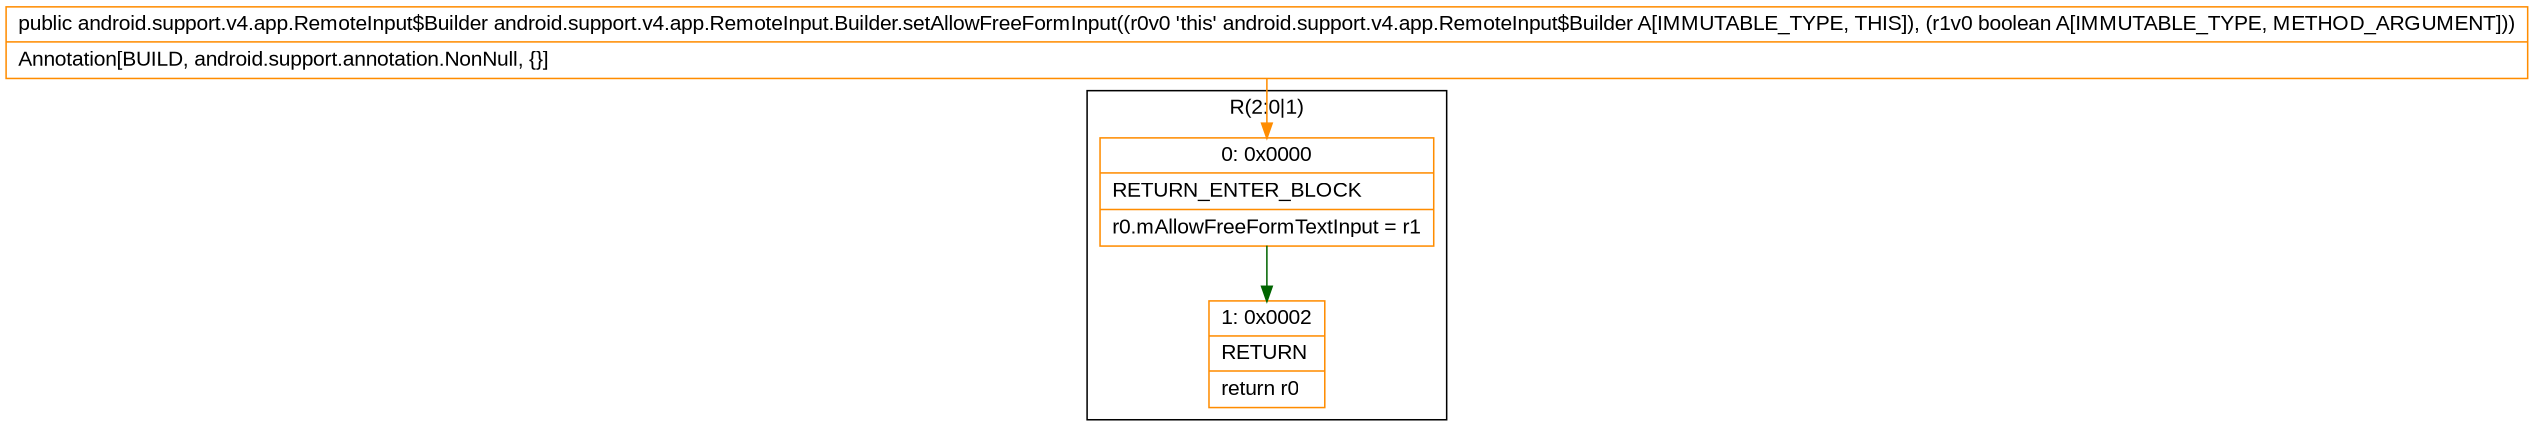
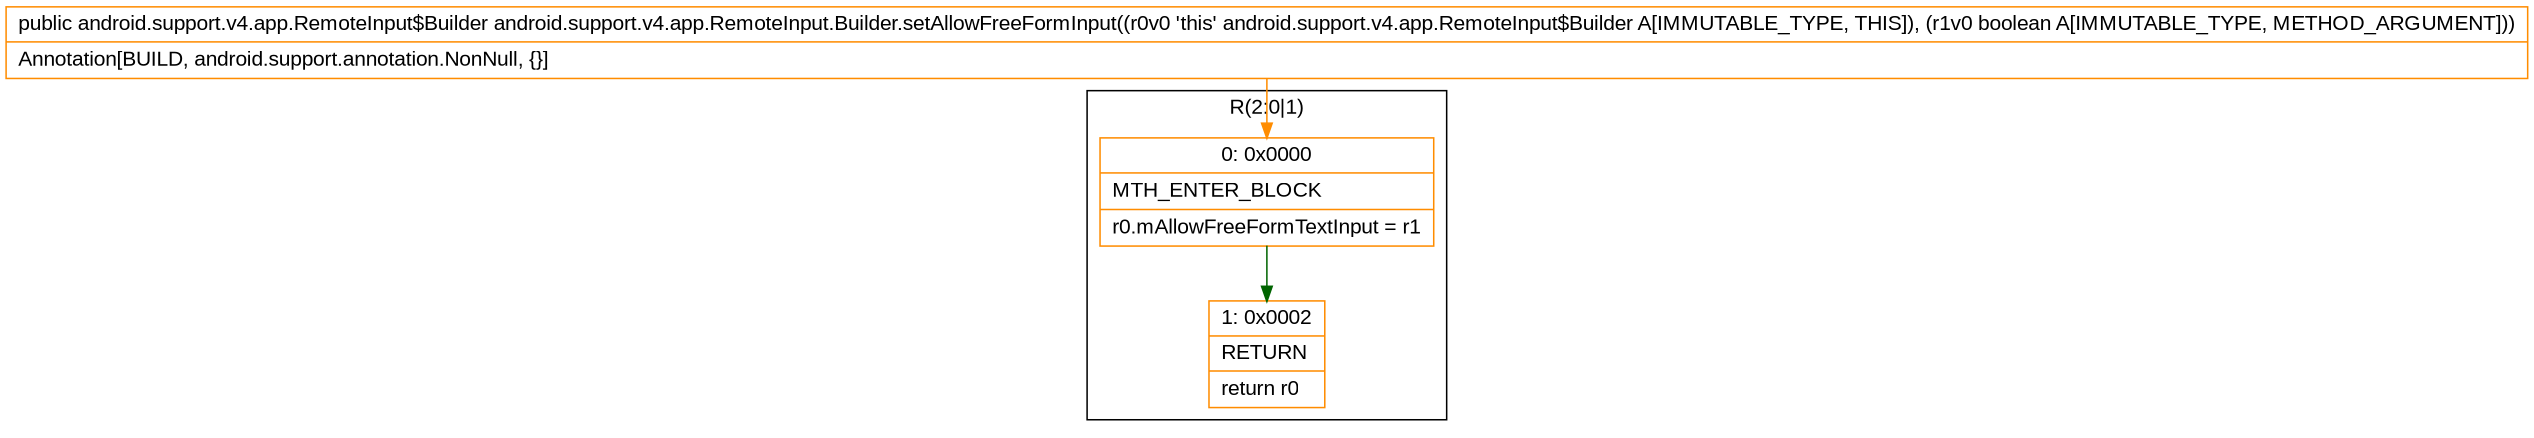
node "0: 0x0000": text "RETURN_ENTER_BLOCK" -> "MTH_ENTER_BLOCK"
